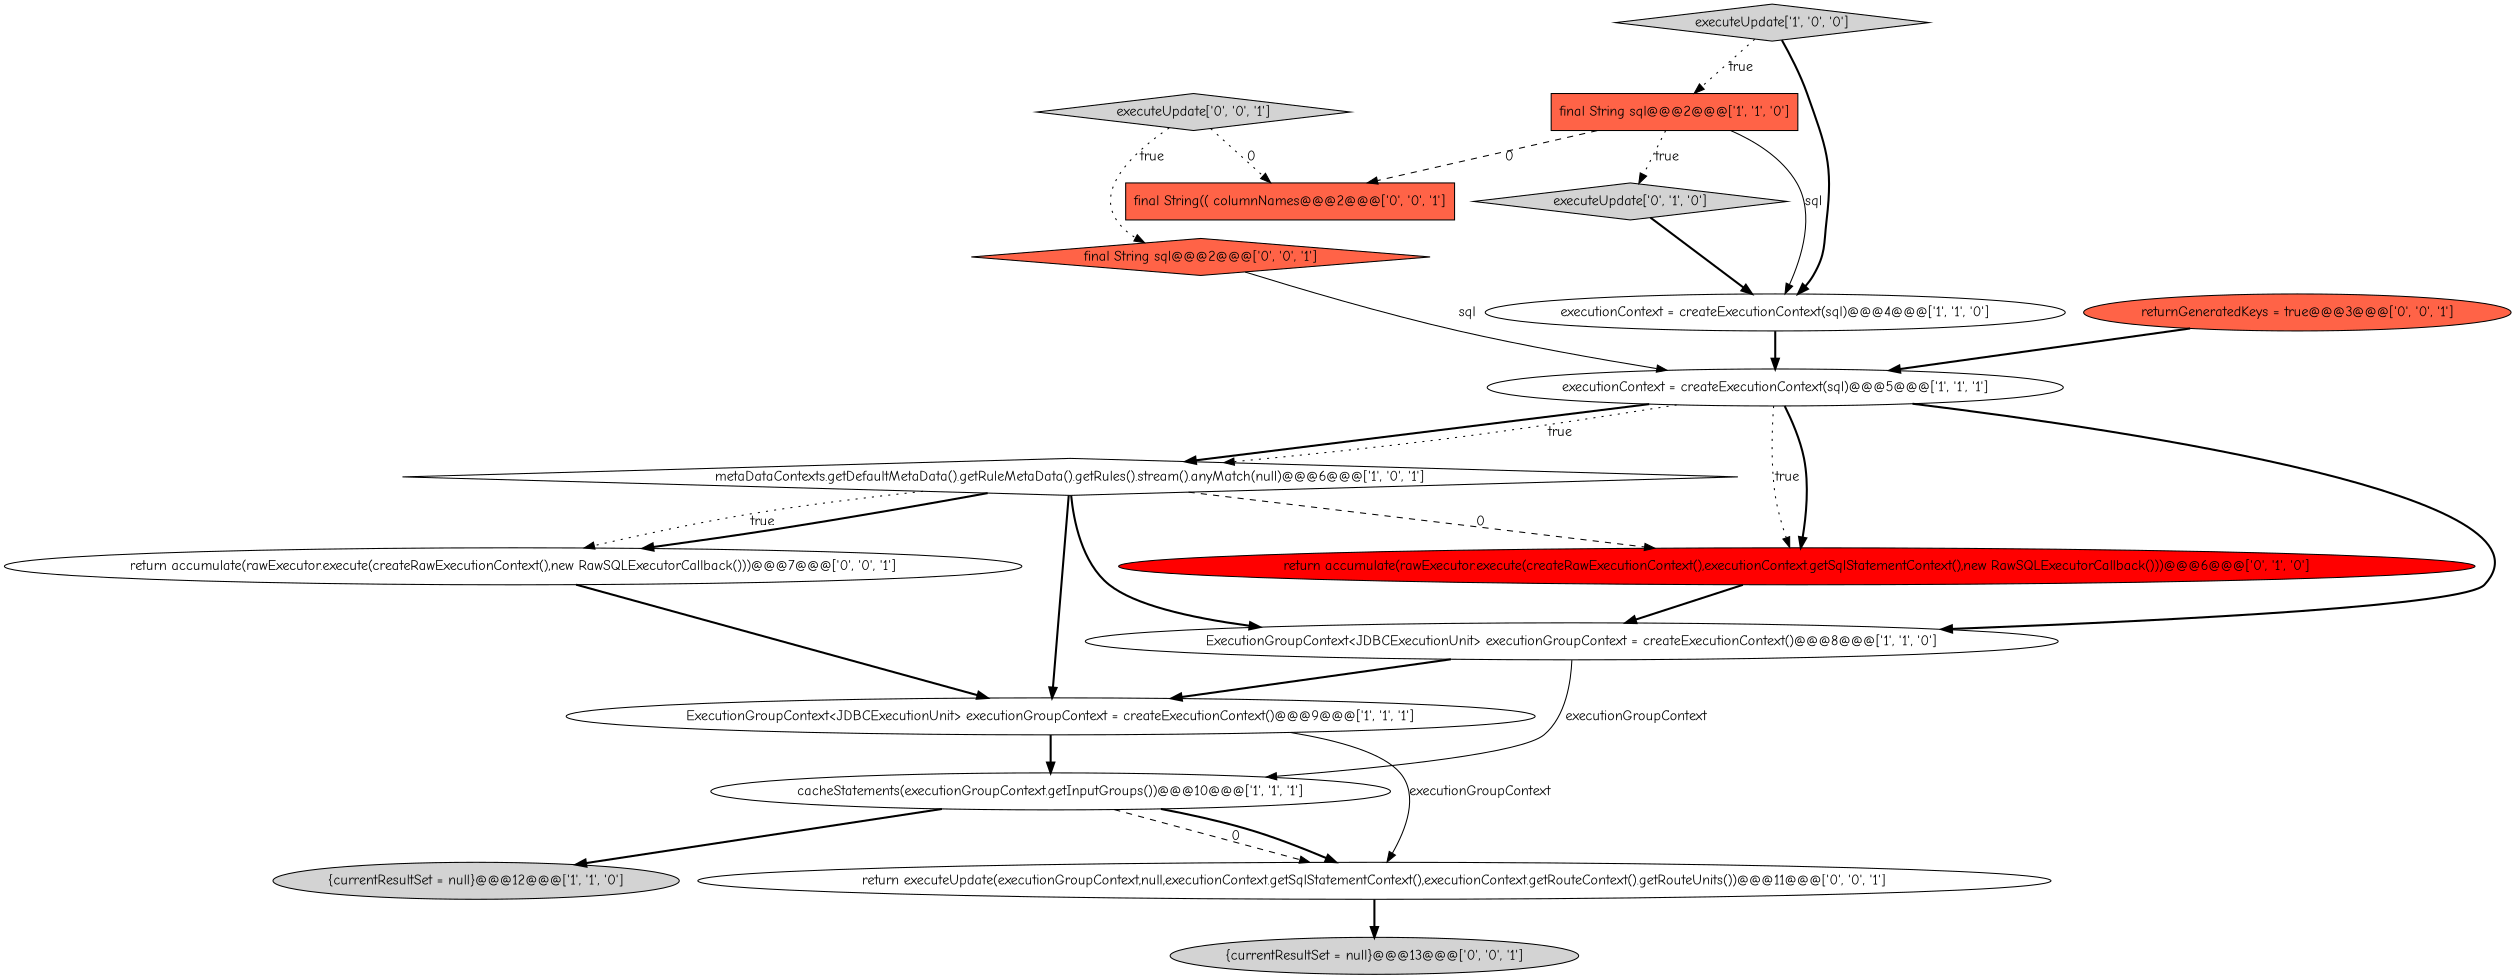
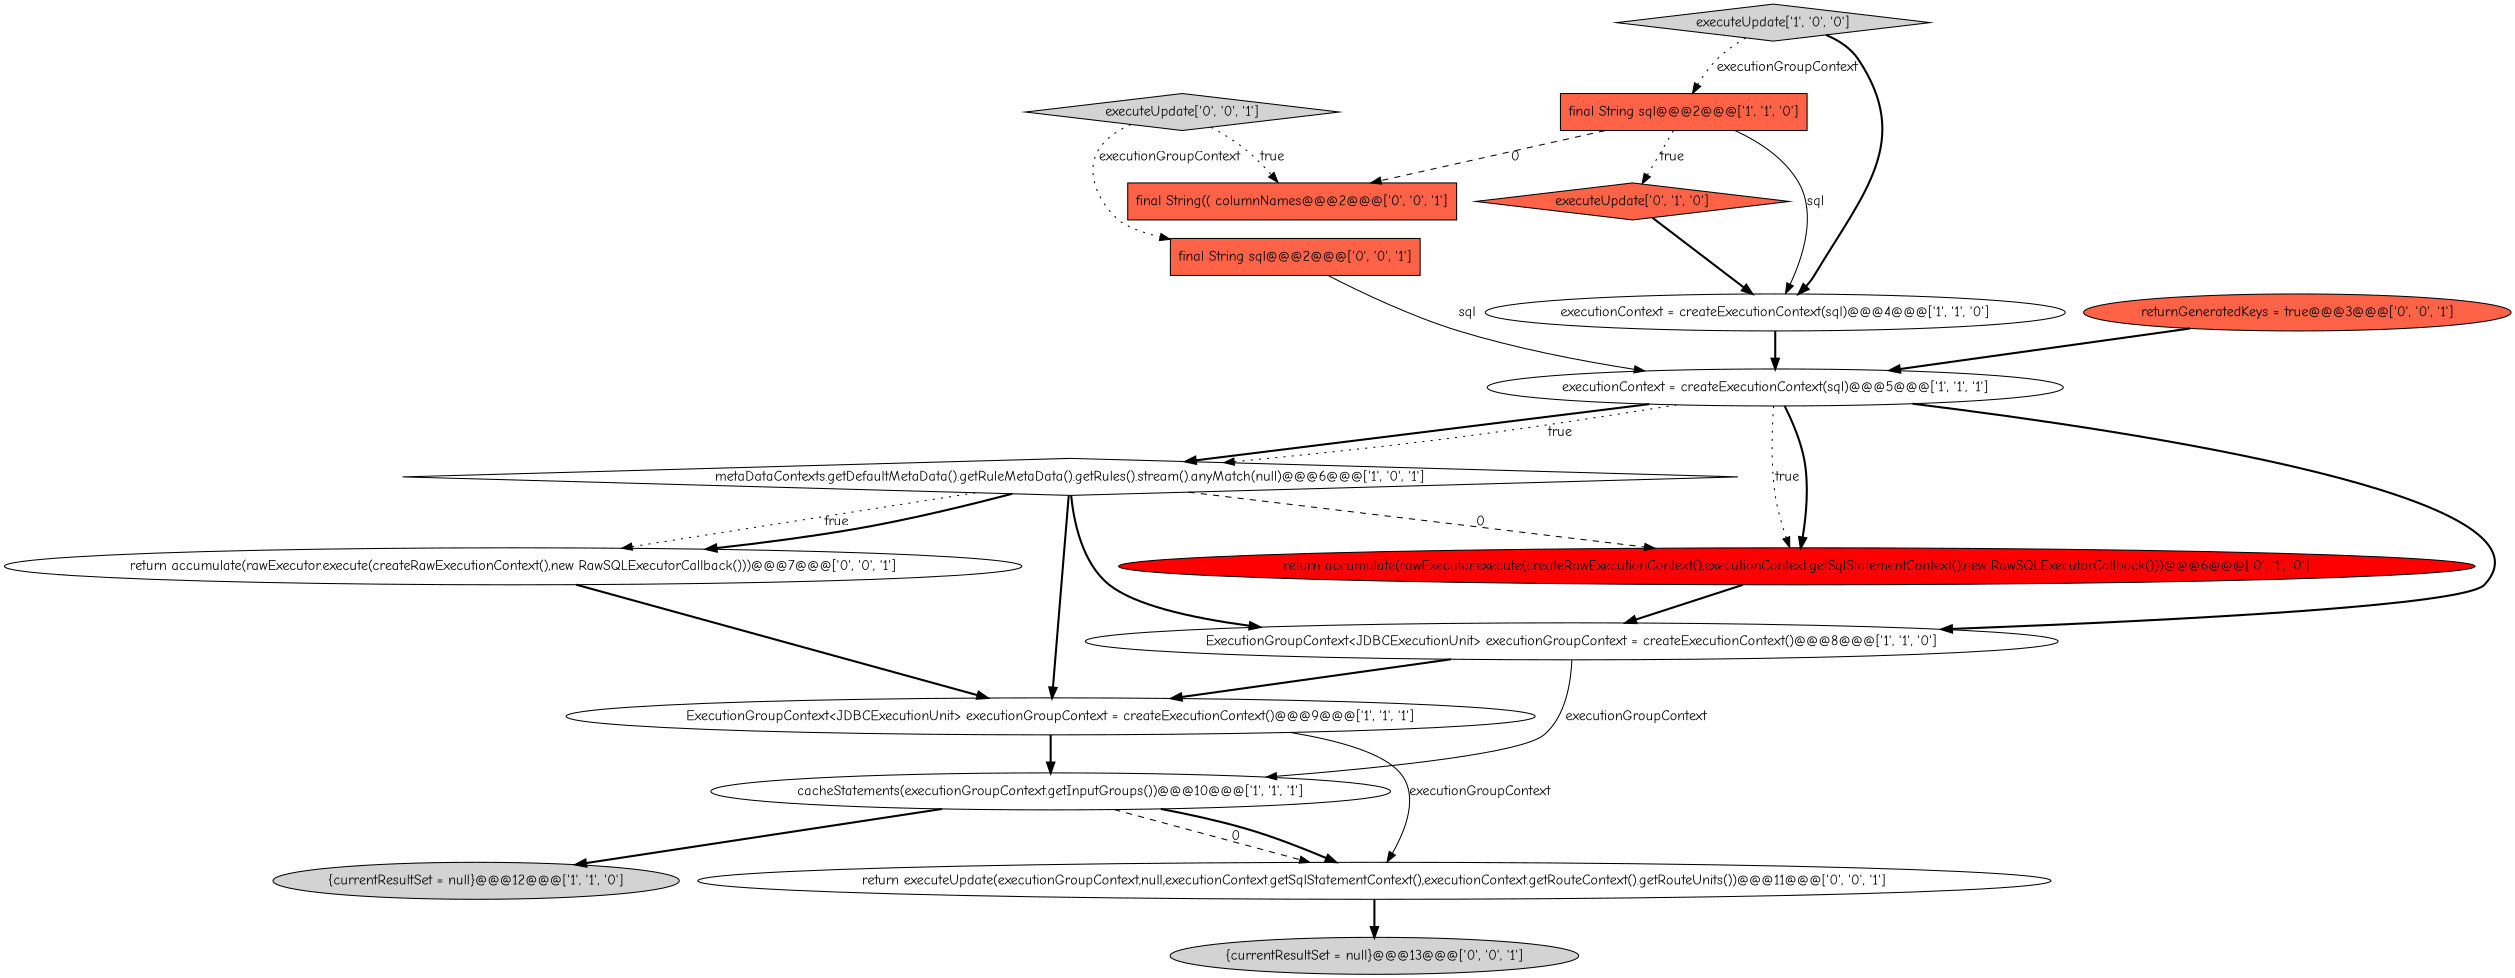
edge "executeUpdate['1', '0', '0']" -> "final String sql@@@2@@@['1', '1', '0']": label "true" -> "executionGroupContext"
edge "executeUpdate['0', '0', '1']" -> "final String sql@@@2@@@['0', '0', '1']": label "true" -> "executionGroupContext"
edge "executeUpdate['0', '0', '1']" -> "final String(( columnNames@@@2@@@['0', '0', '1']": label "0" -> "true"
node "executeUpdate['0', '1', '0']": fillcolor lightgray -> tomato
node "final String sql@@@2@@@['0', '0', '1']": shape diamond -> box
